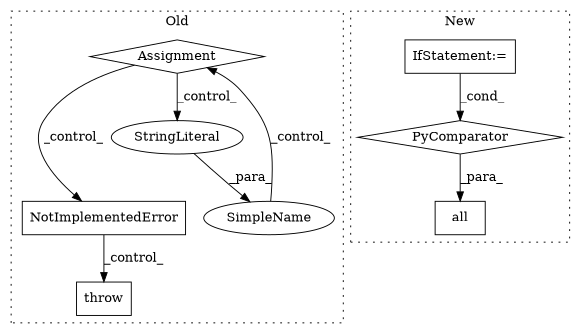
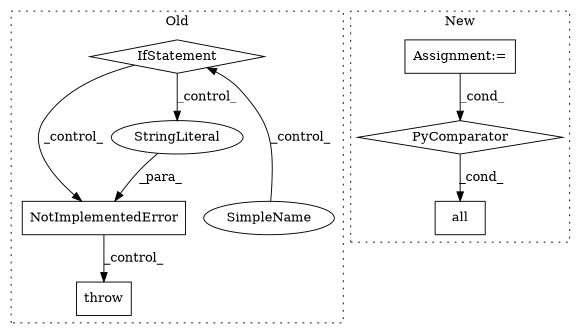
node "Assignment": label "Assignment" -> "IfStatement"
node "IfStatement:=": label "IfStatement:=" -> "Assignment:="
edge "StringLiteral" -> "SimpleName": now "StringLiteral" -> "NotImplementedError"
edge "PyComparator" -> "all": label "_para_" -> "_cond_"
